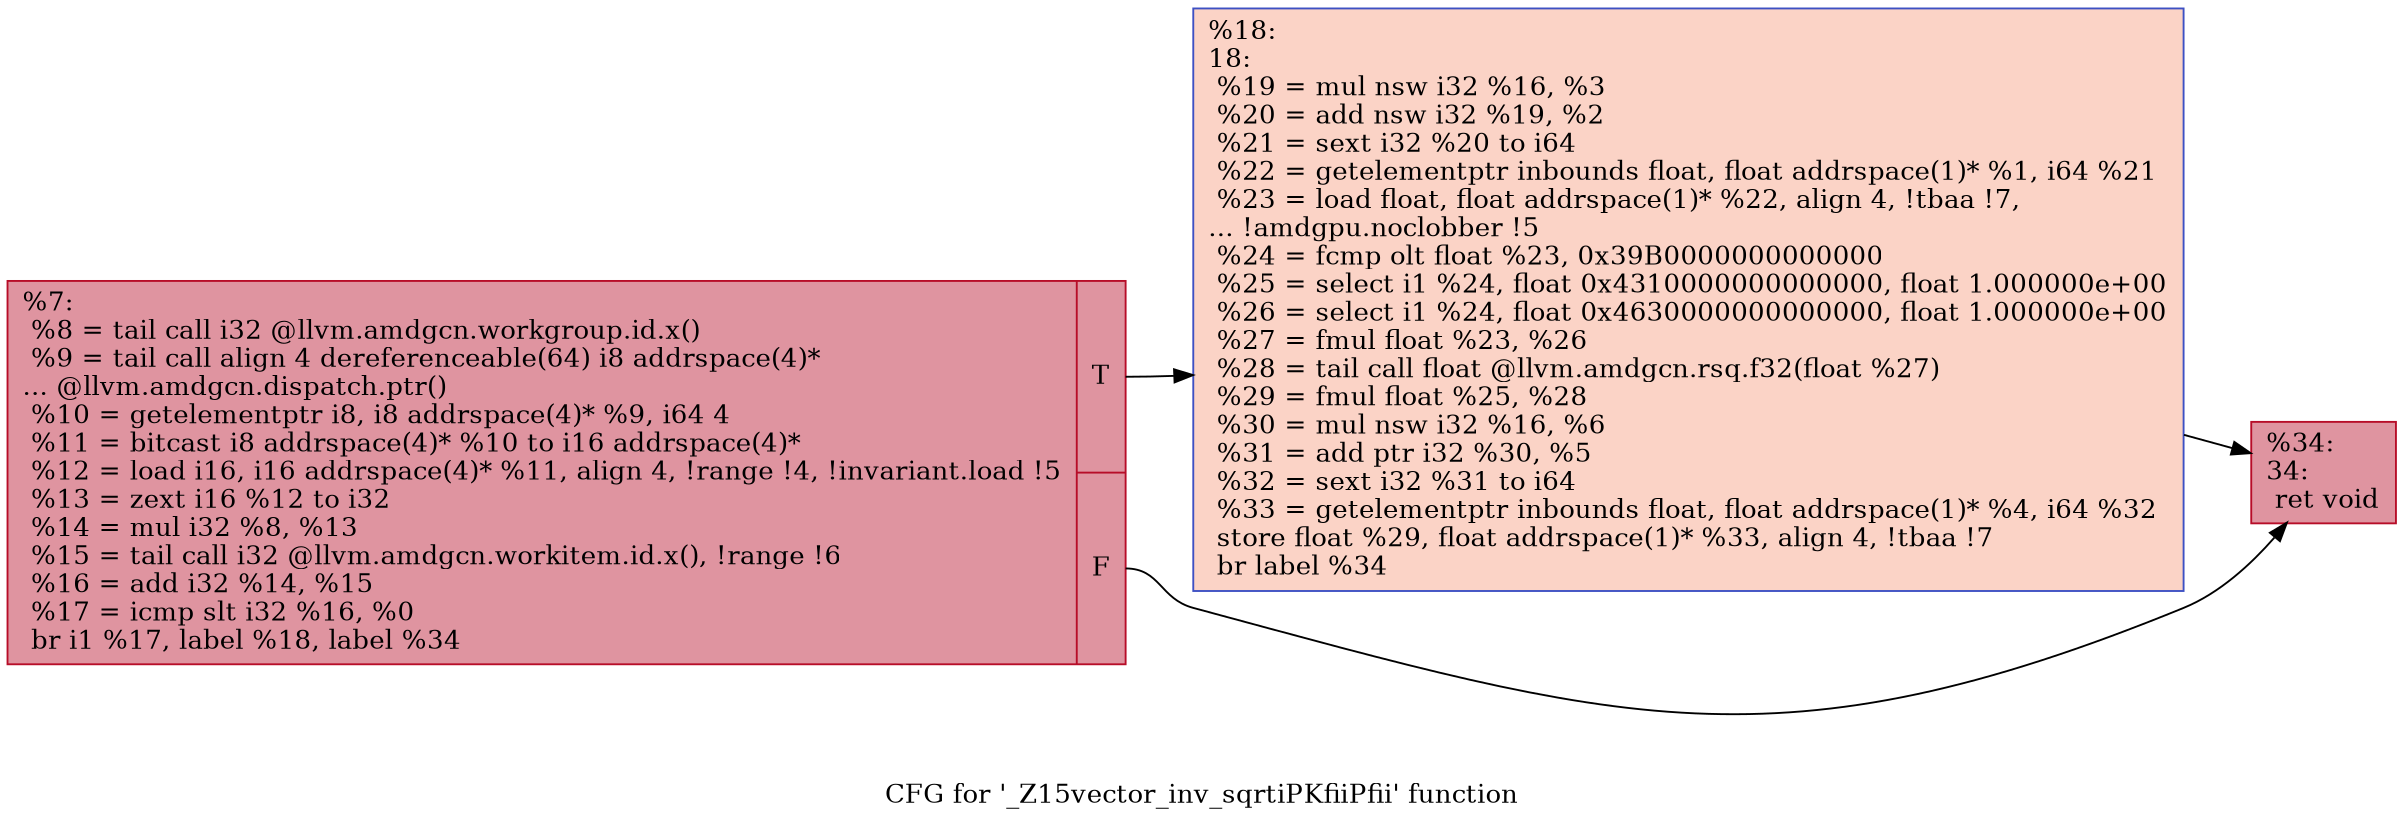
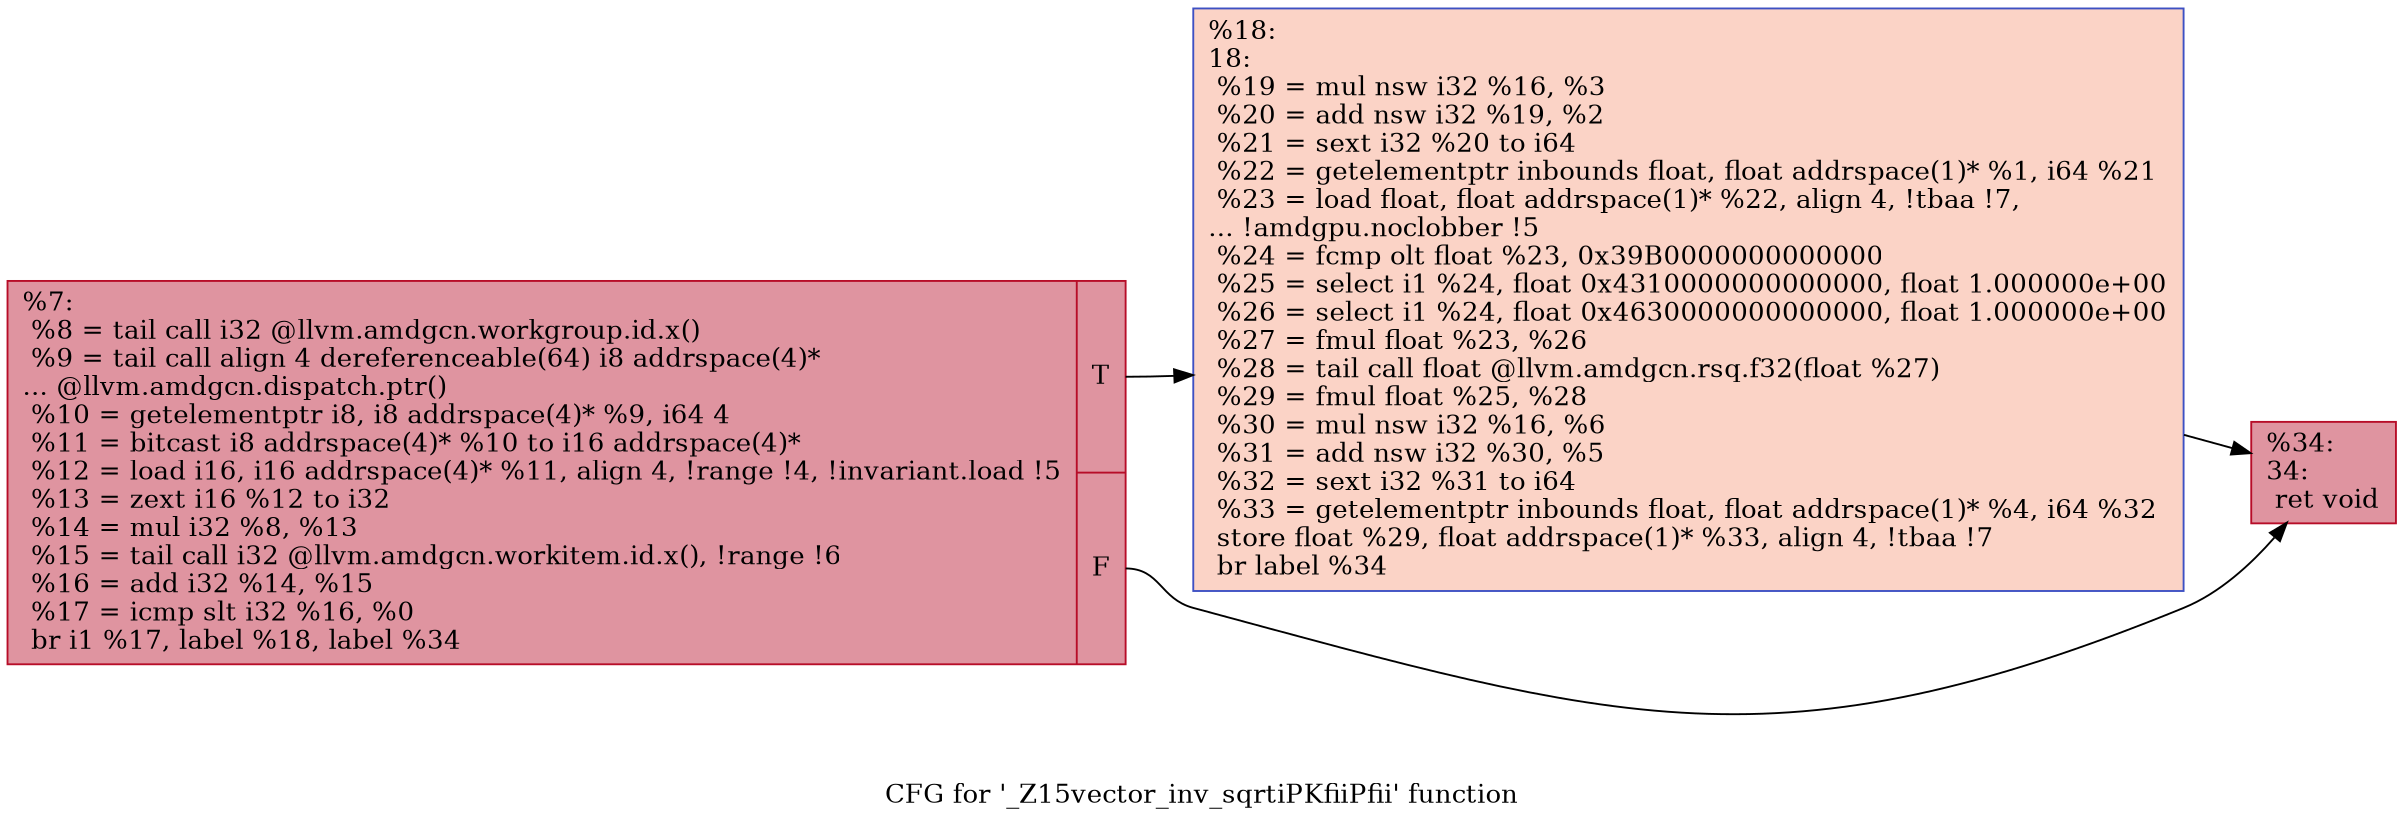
node "%18:": text "%31 = add ptr i32 %30, %5" -> "%31 = add nsw i32 %30, %5"
